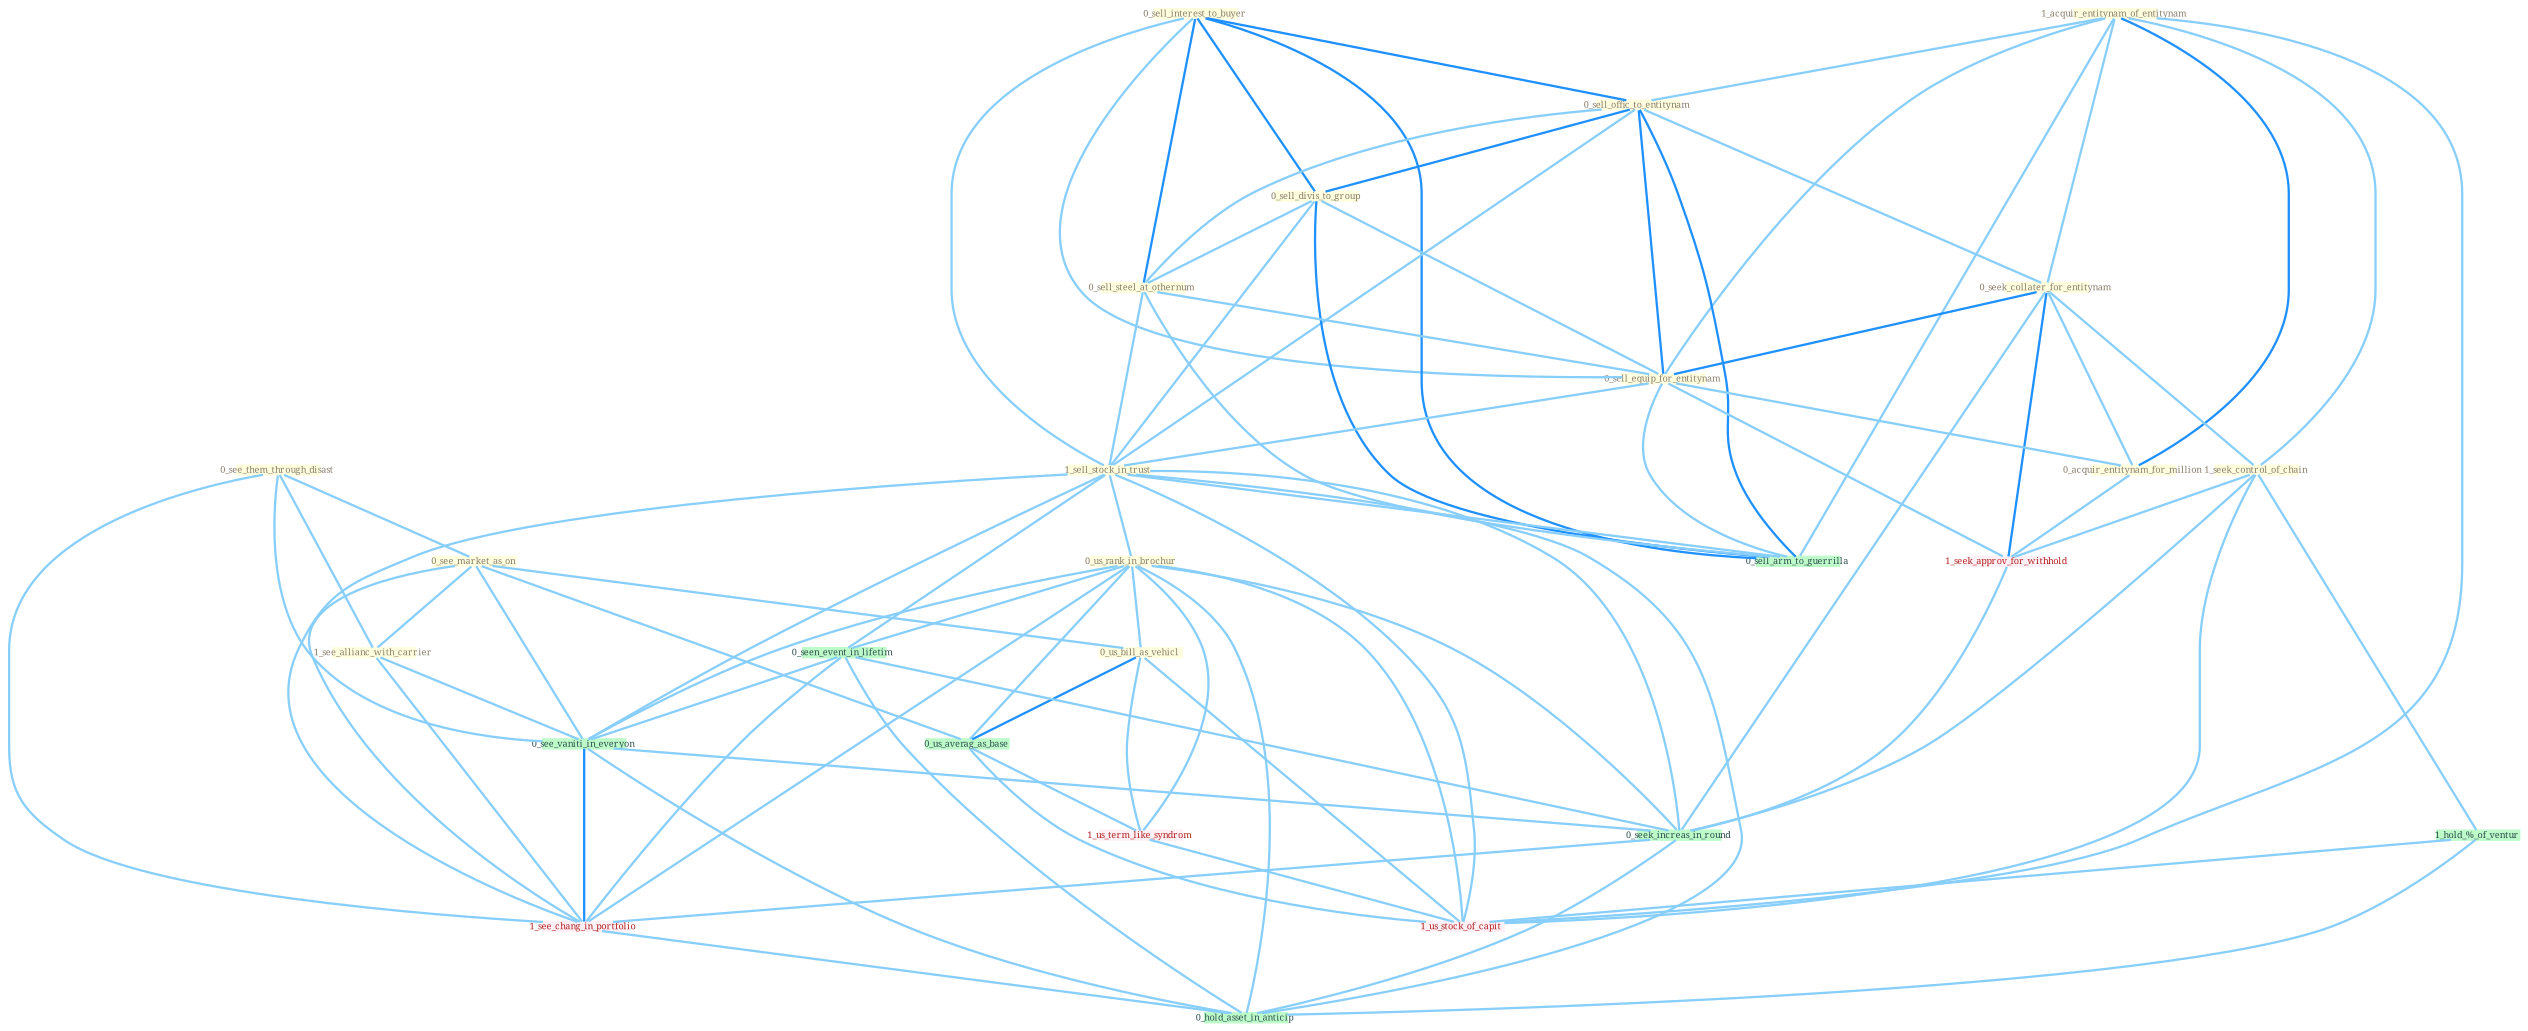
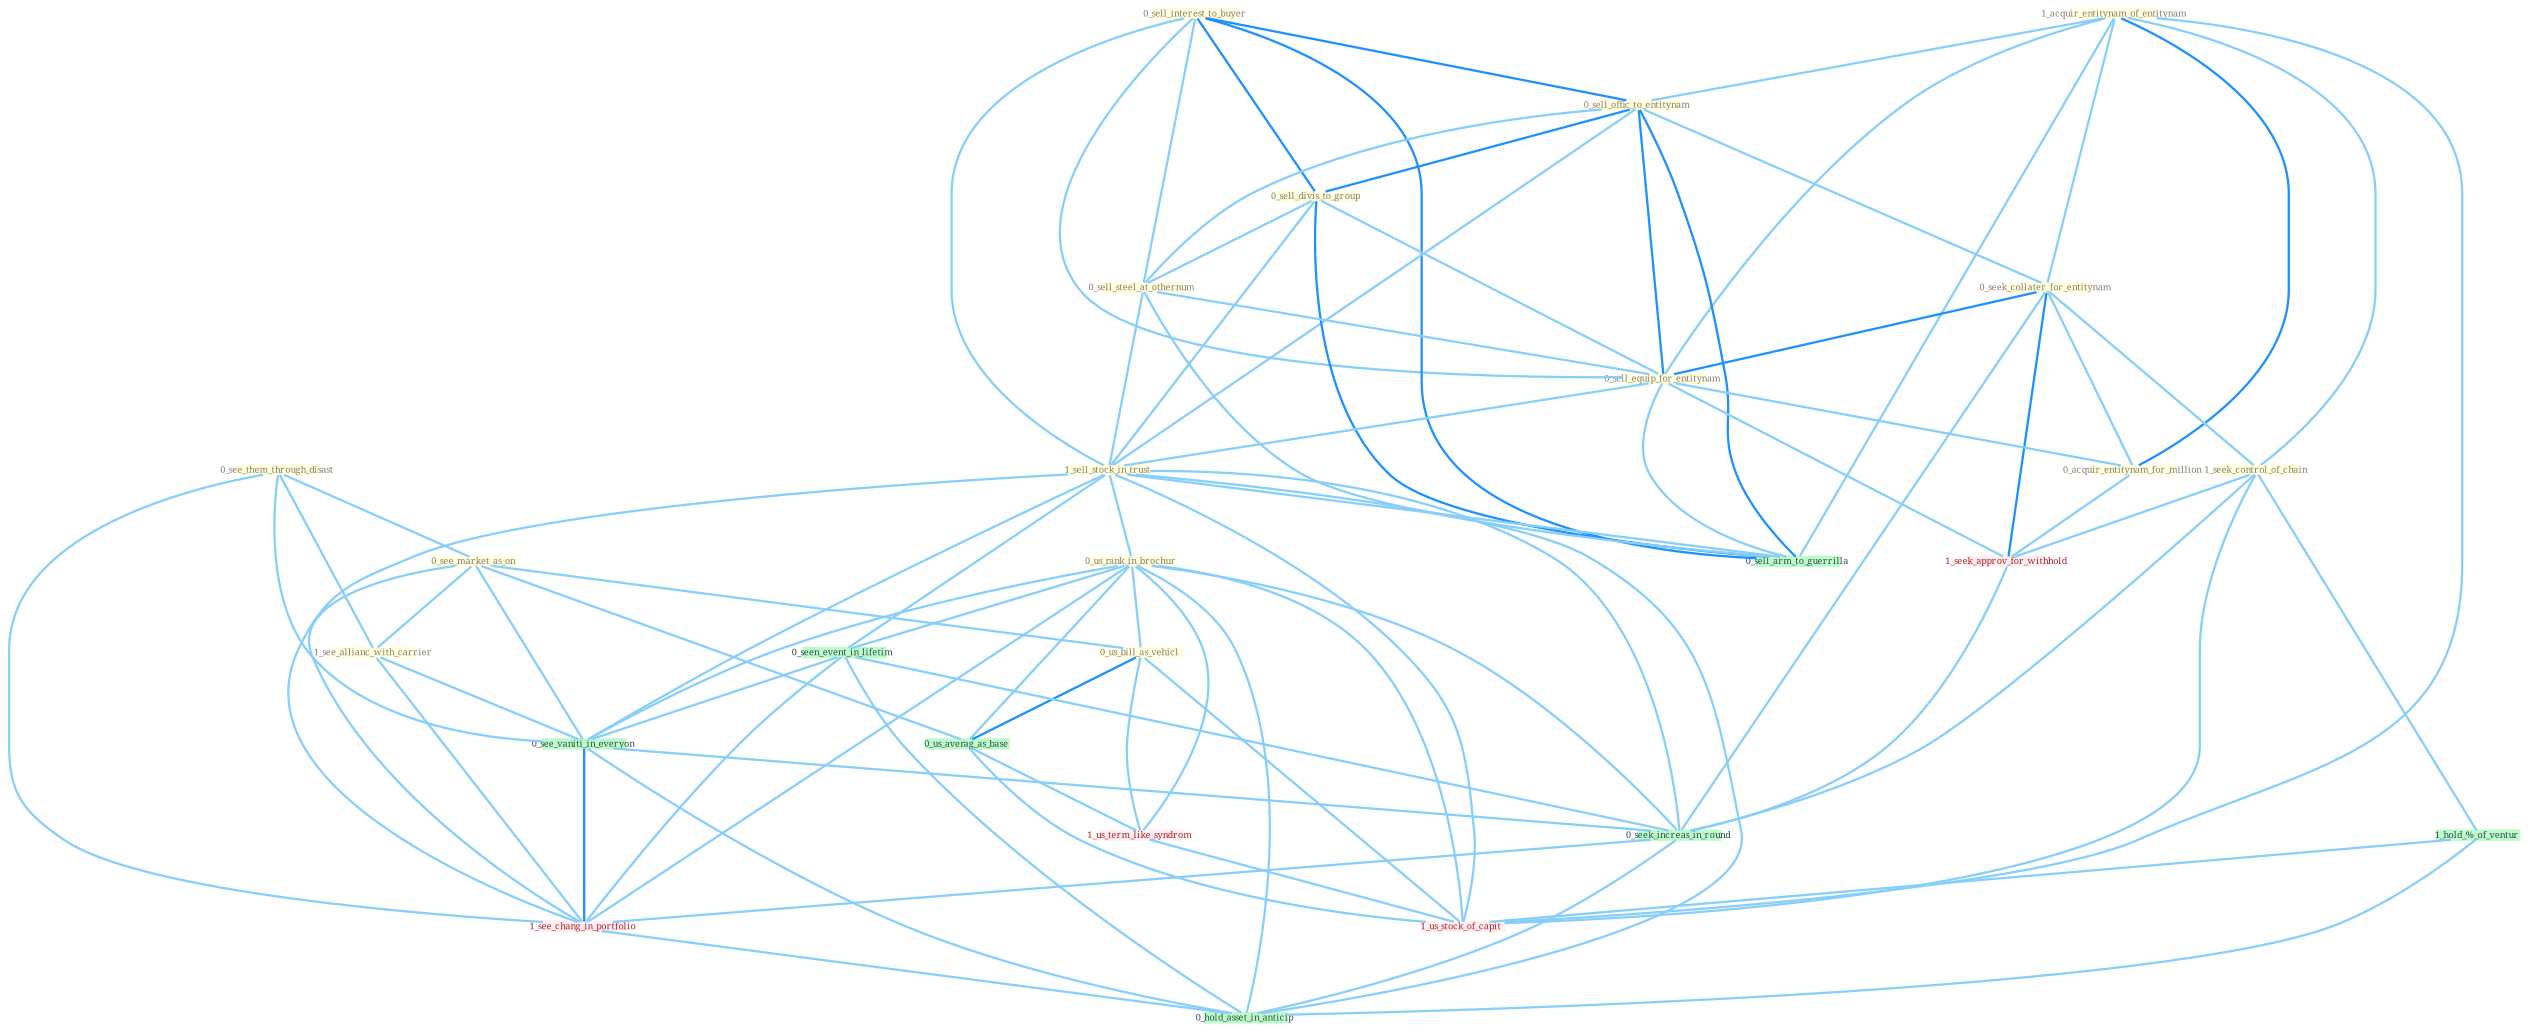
edge "0_sell_interest_to_buyer" -- "0_sell_steel_at_othernum": color #1e90ff -> #87cefa
